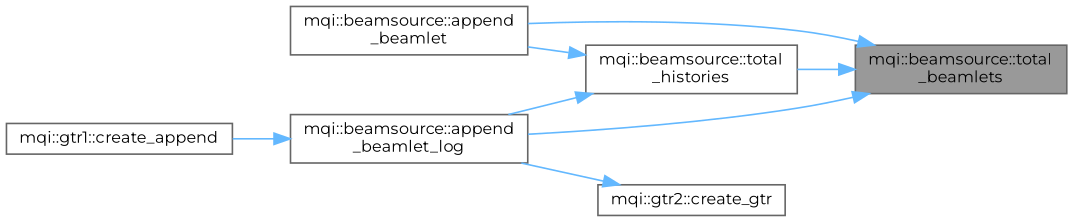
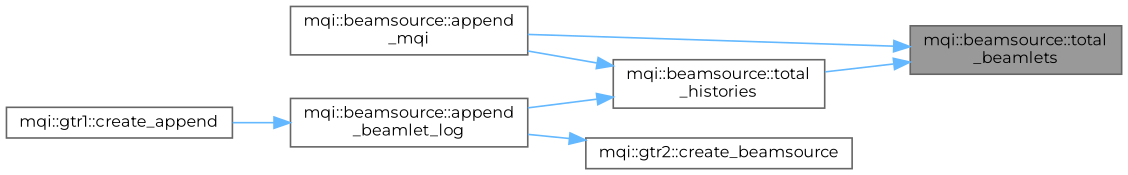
node "mqi::beamsource::append _beamlet": label "mqi::beamsource::append _beamlet" -> "mqi::beamsource::append _mqi"
edge "mqi::beamsource::append _beamlet_log" -> "mqi::beamsource::total _beamlets": removed
node "mqi::gtr2::create_gtr": label "mqi::gtr2::create_gtr" -> "mqi::gtr2::create_beamsource"
